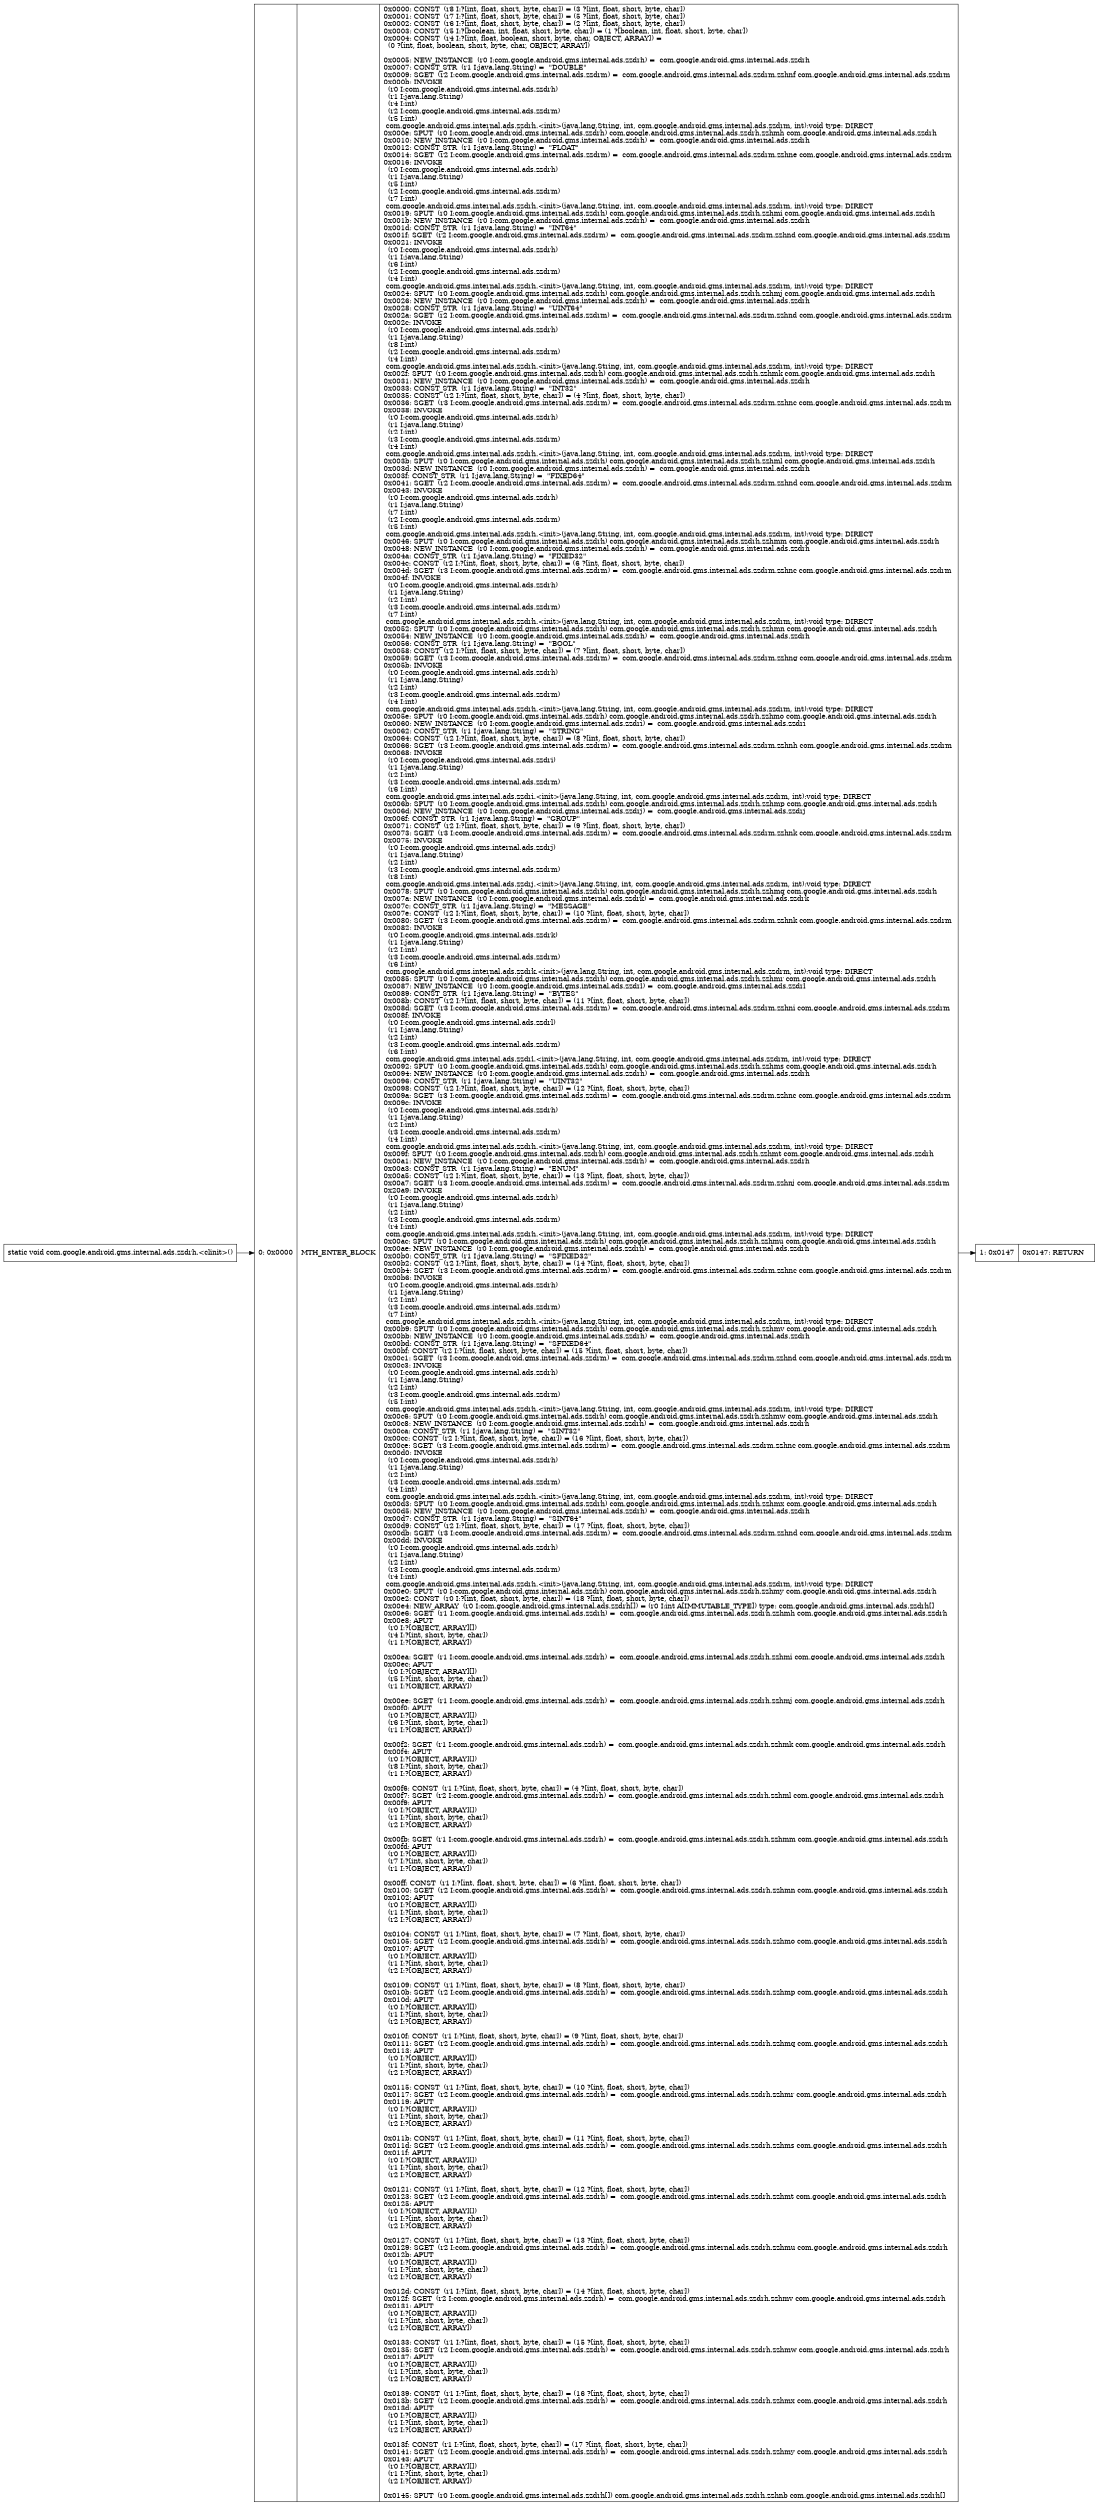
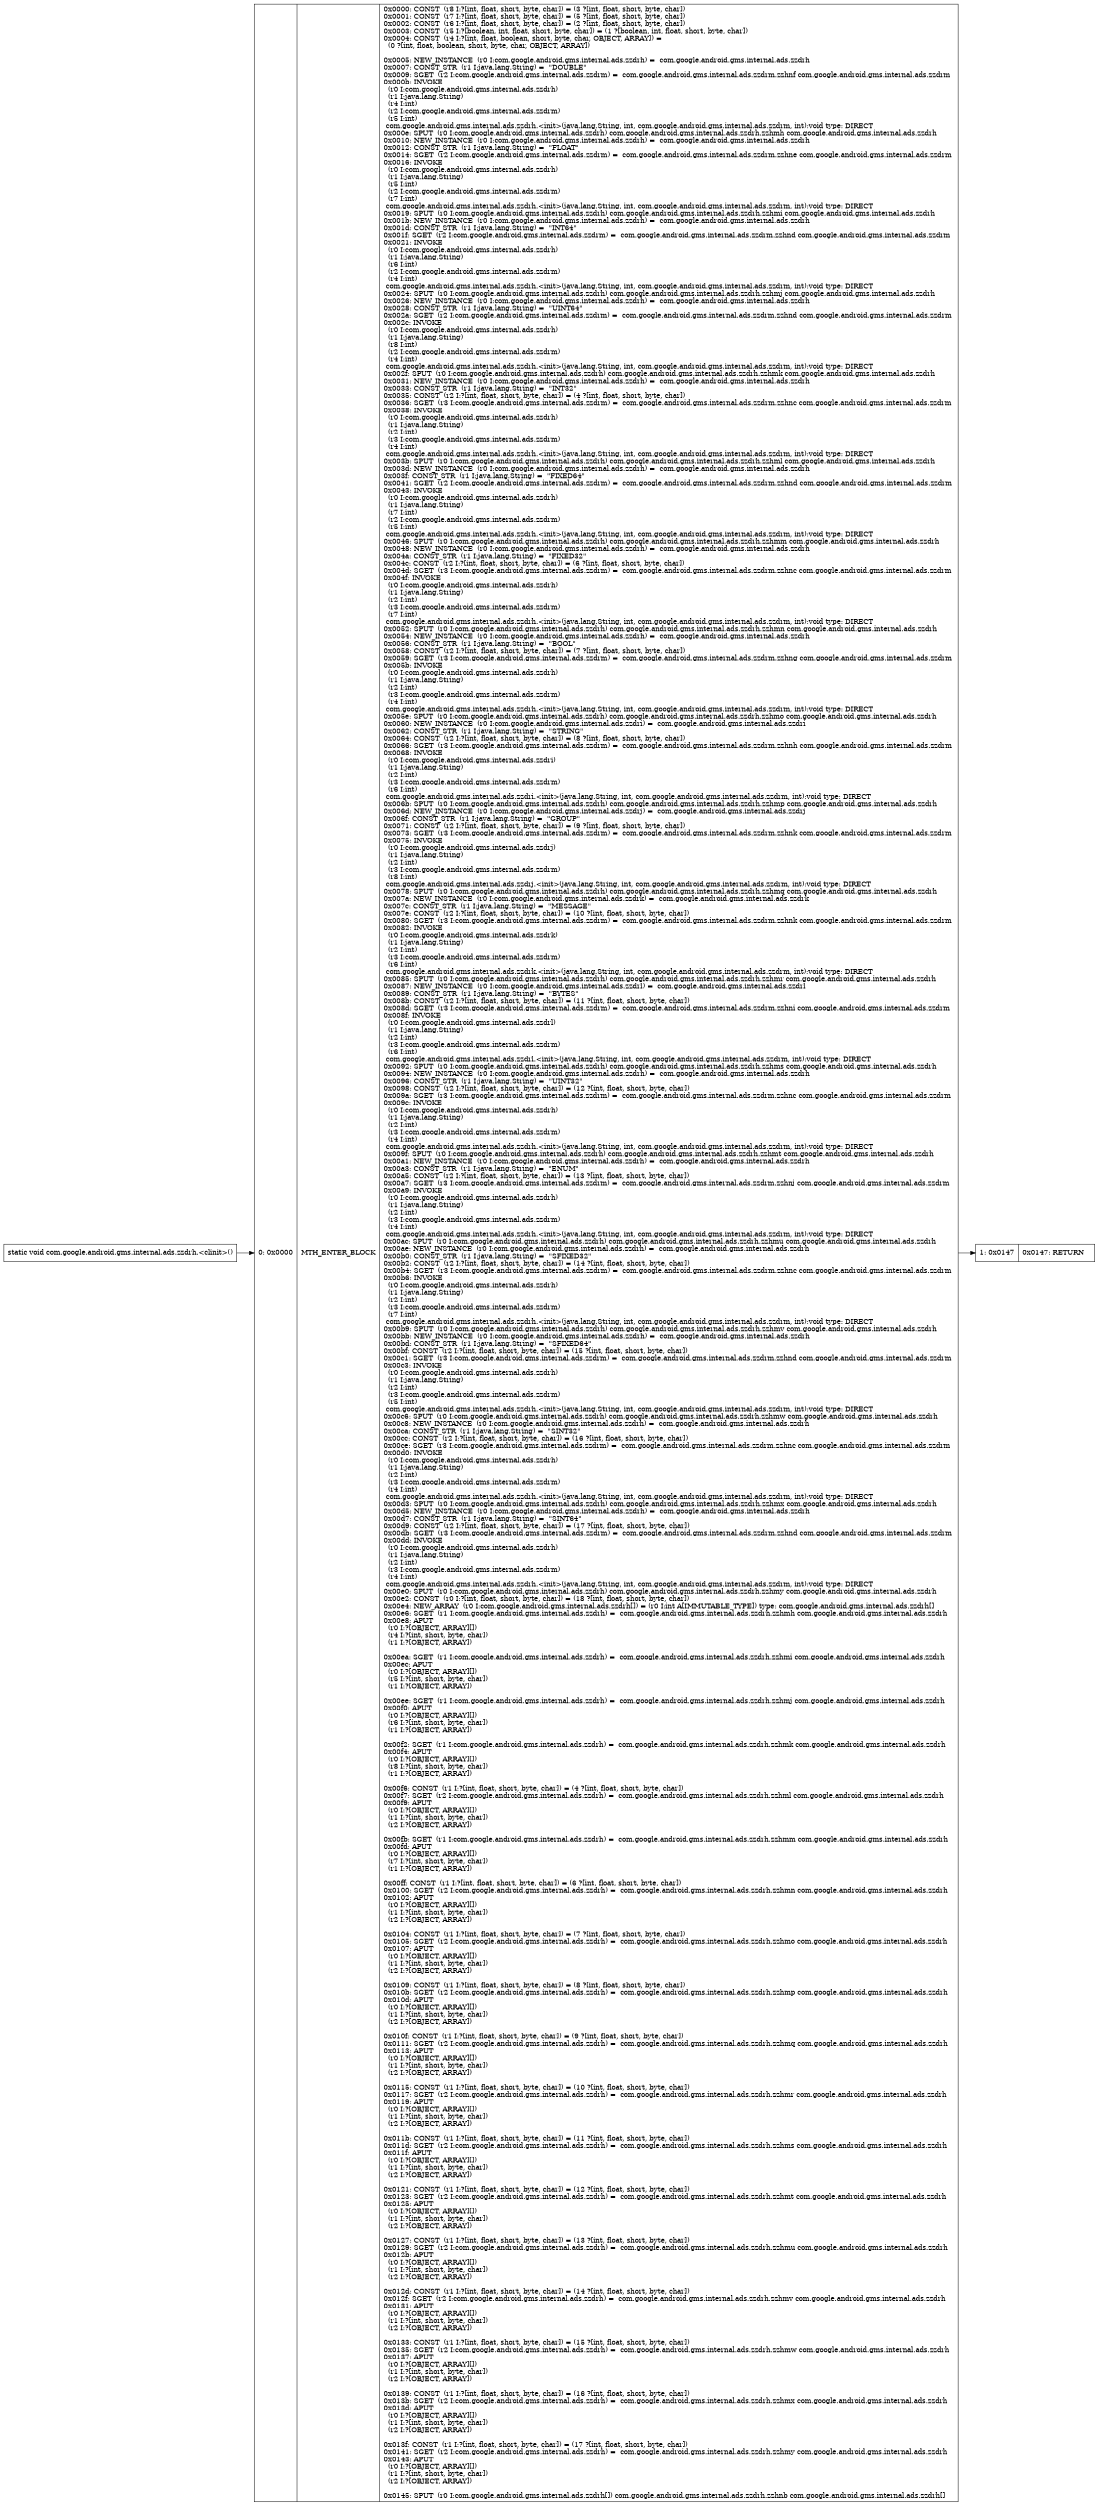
node "0: 0x0000": text "0x20a9: INVOKE" -> "0x00a9: INVOKE"
